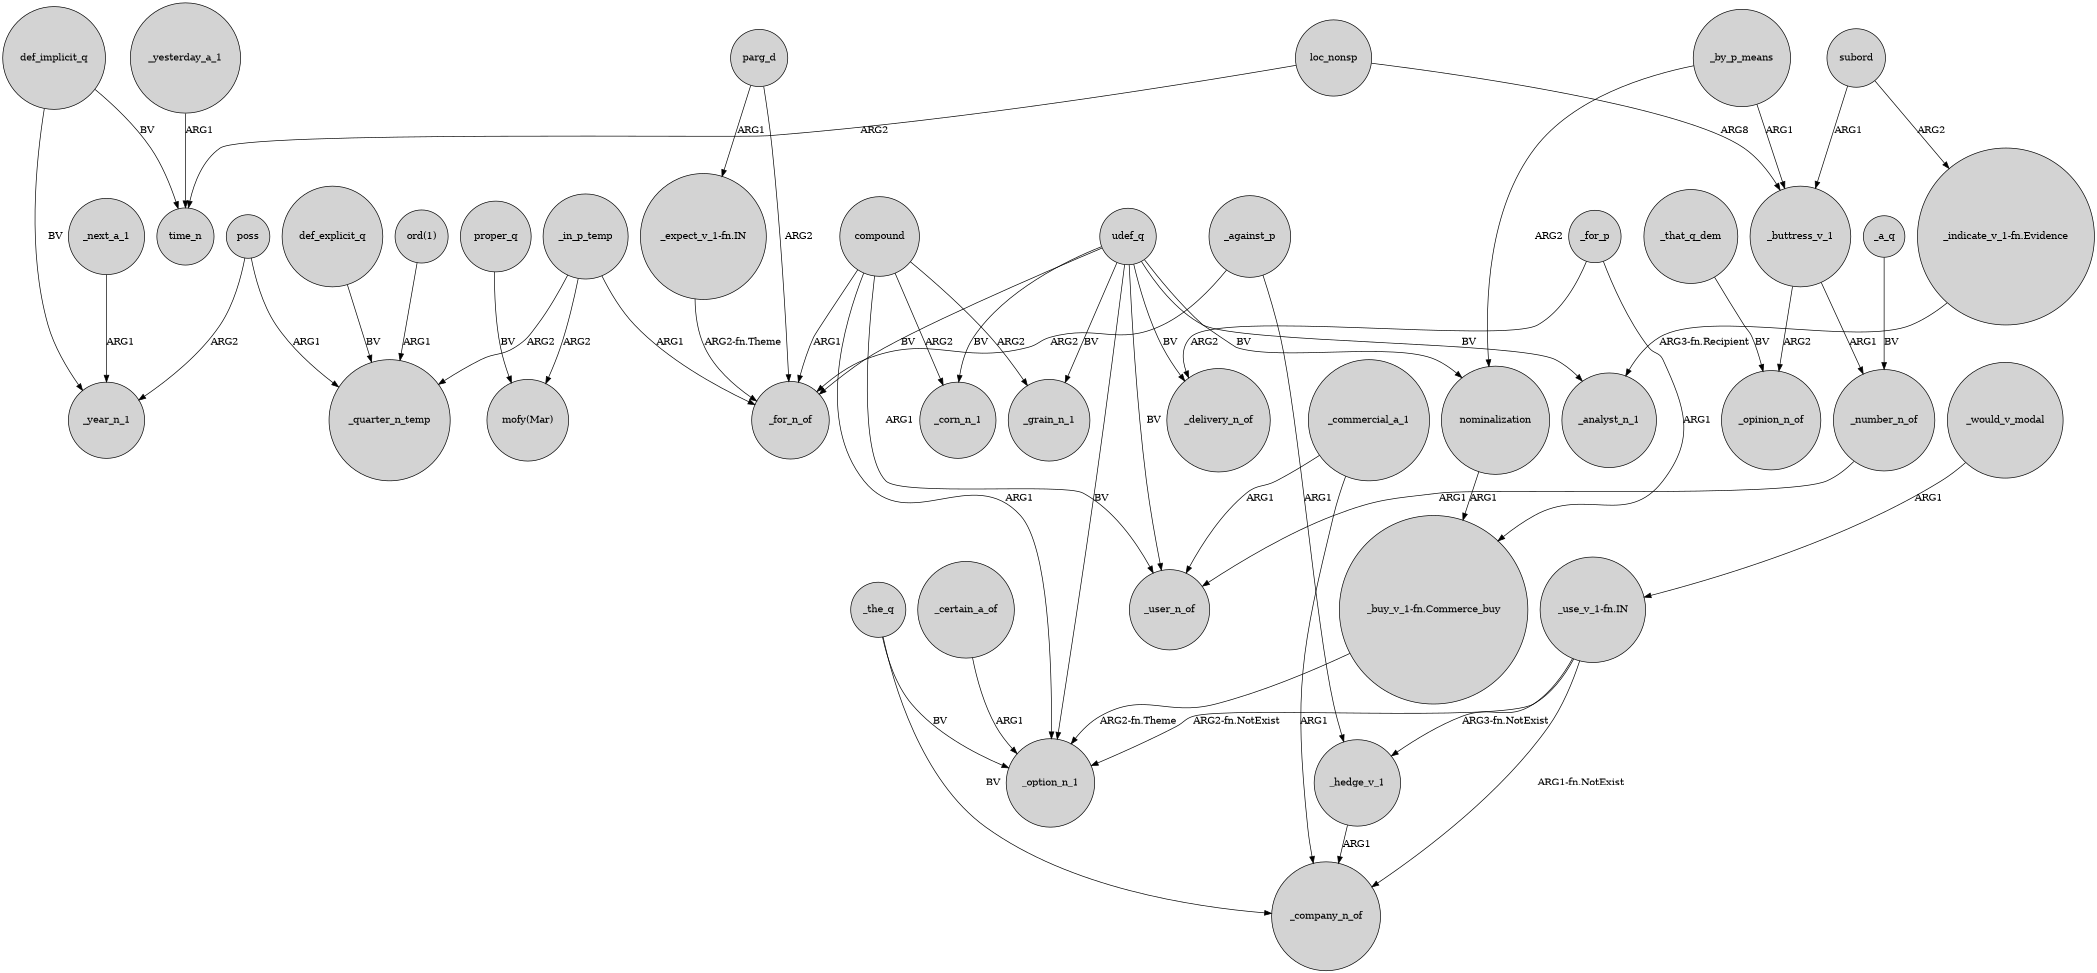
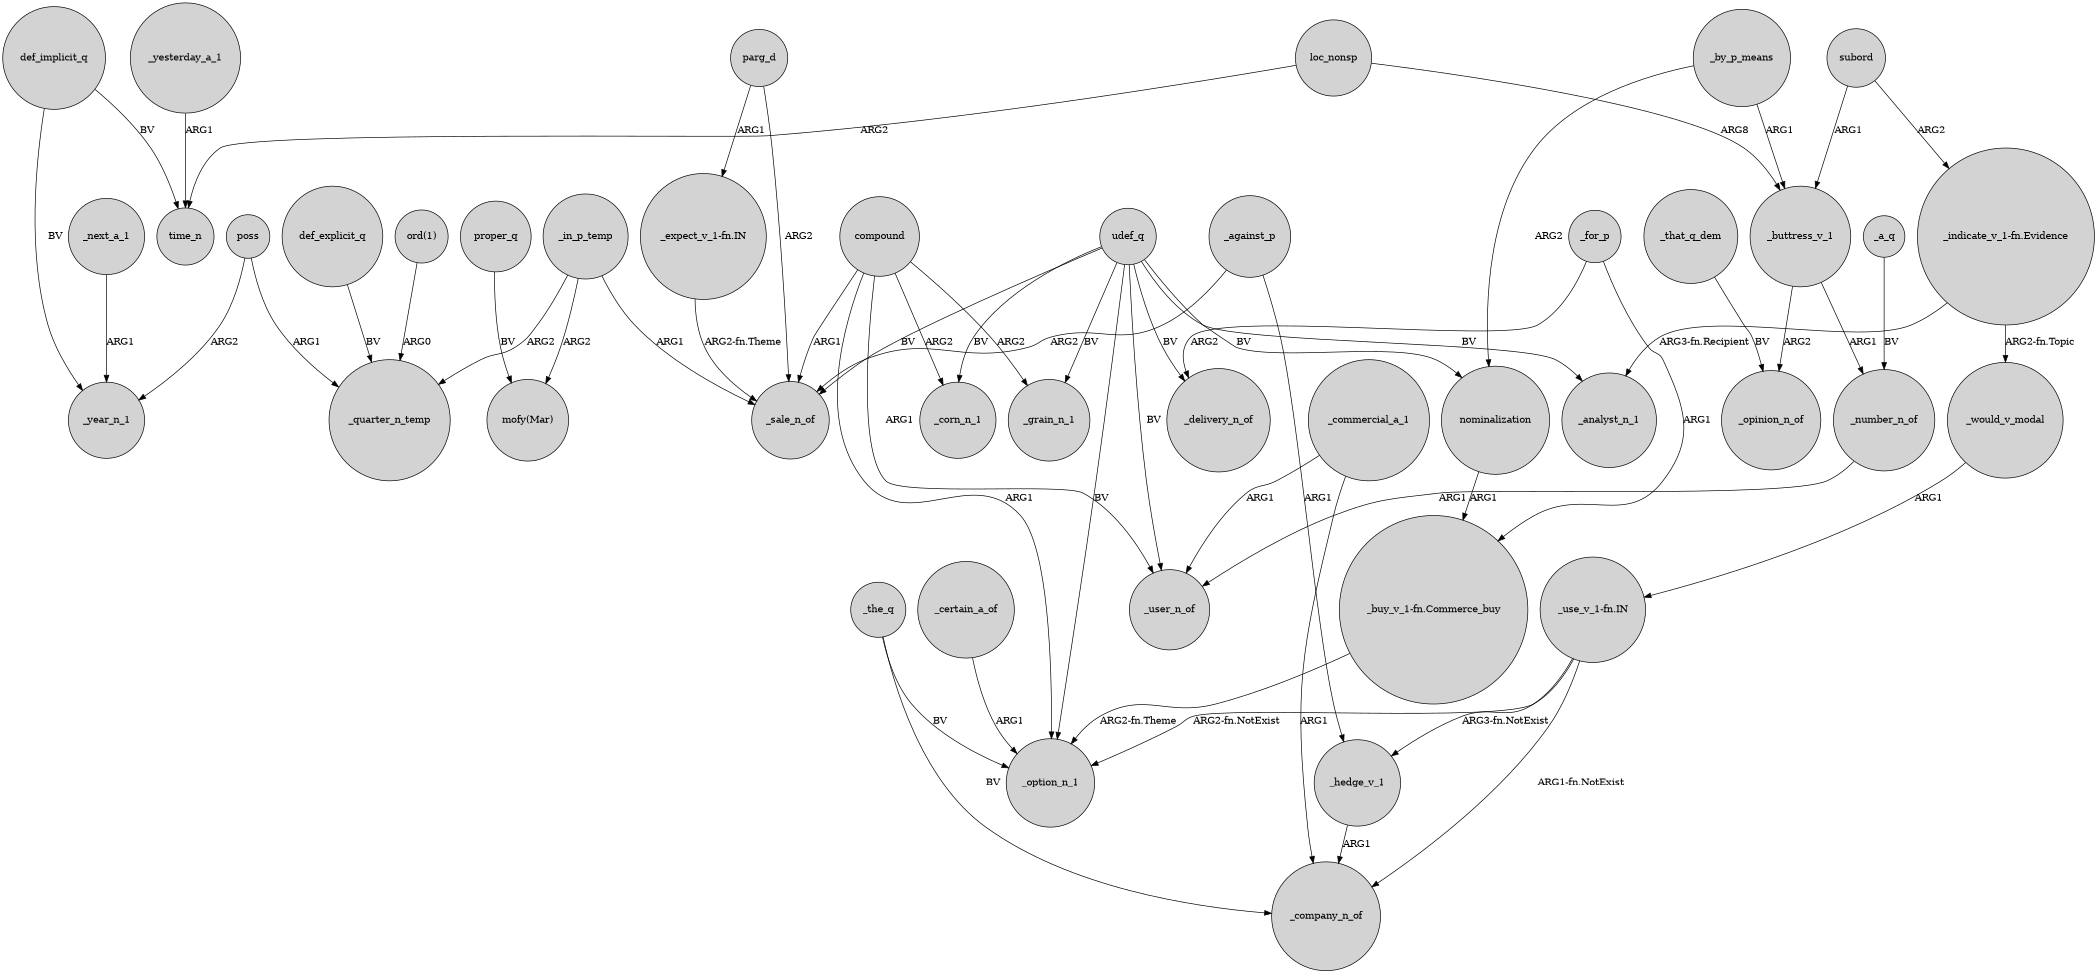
edge "_indicate_v_1-fn.Evidence" -> "_would_v_modal": added, label "ARG2-fn.Topic"
edge "ord(1)" -> "_quarter_n_temp": label "ARG1" -> "ARG0"
node "_for_n_of": label "_for_n_of" -> "_sale_n_of"
